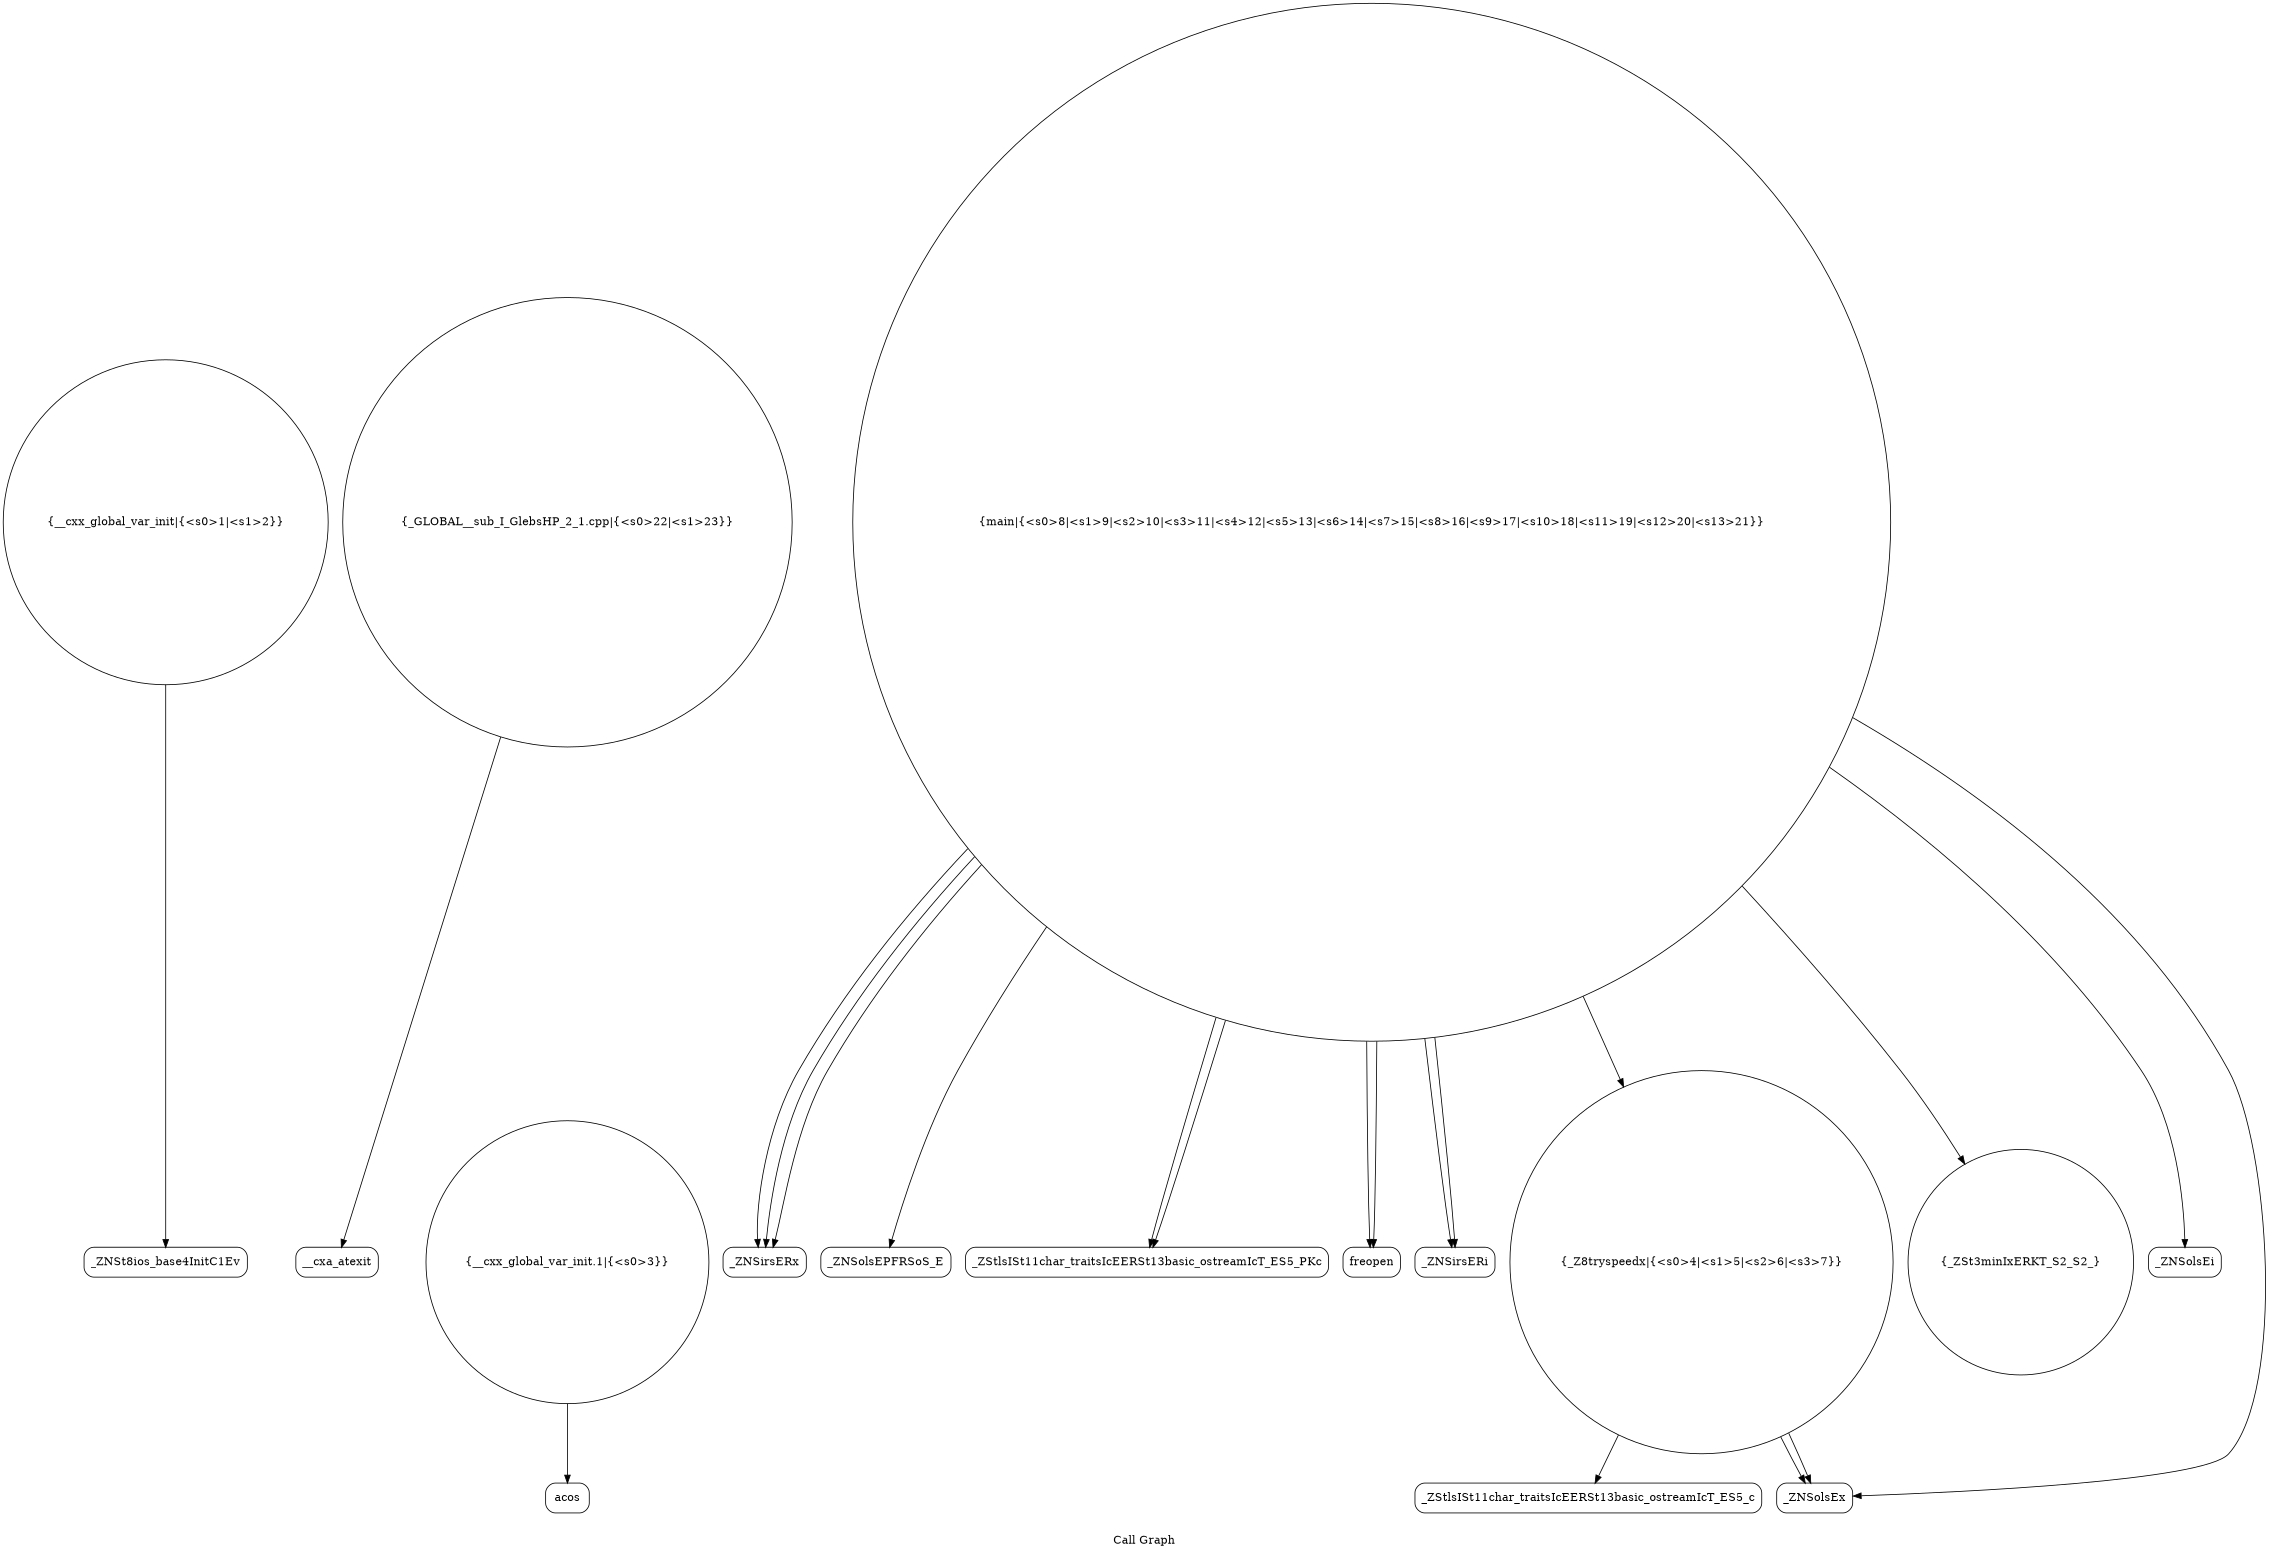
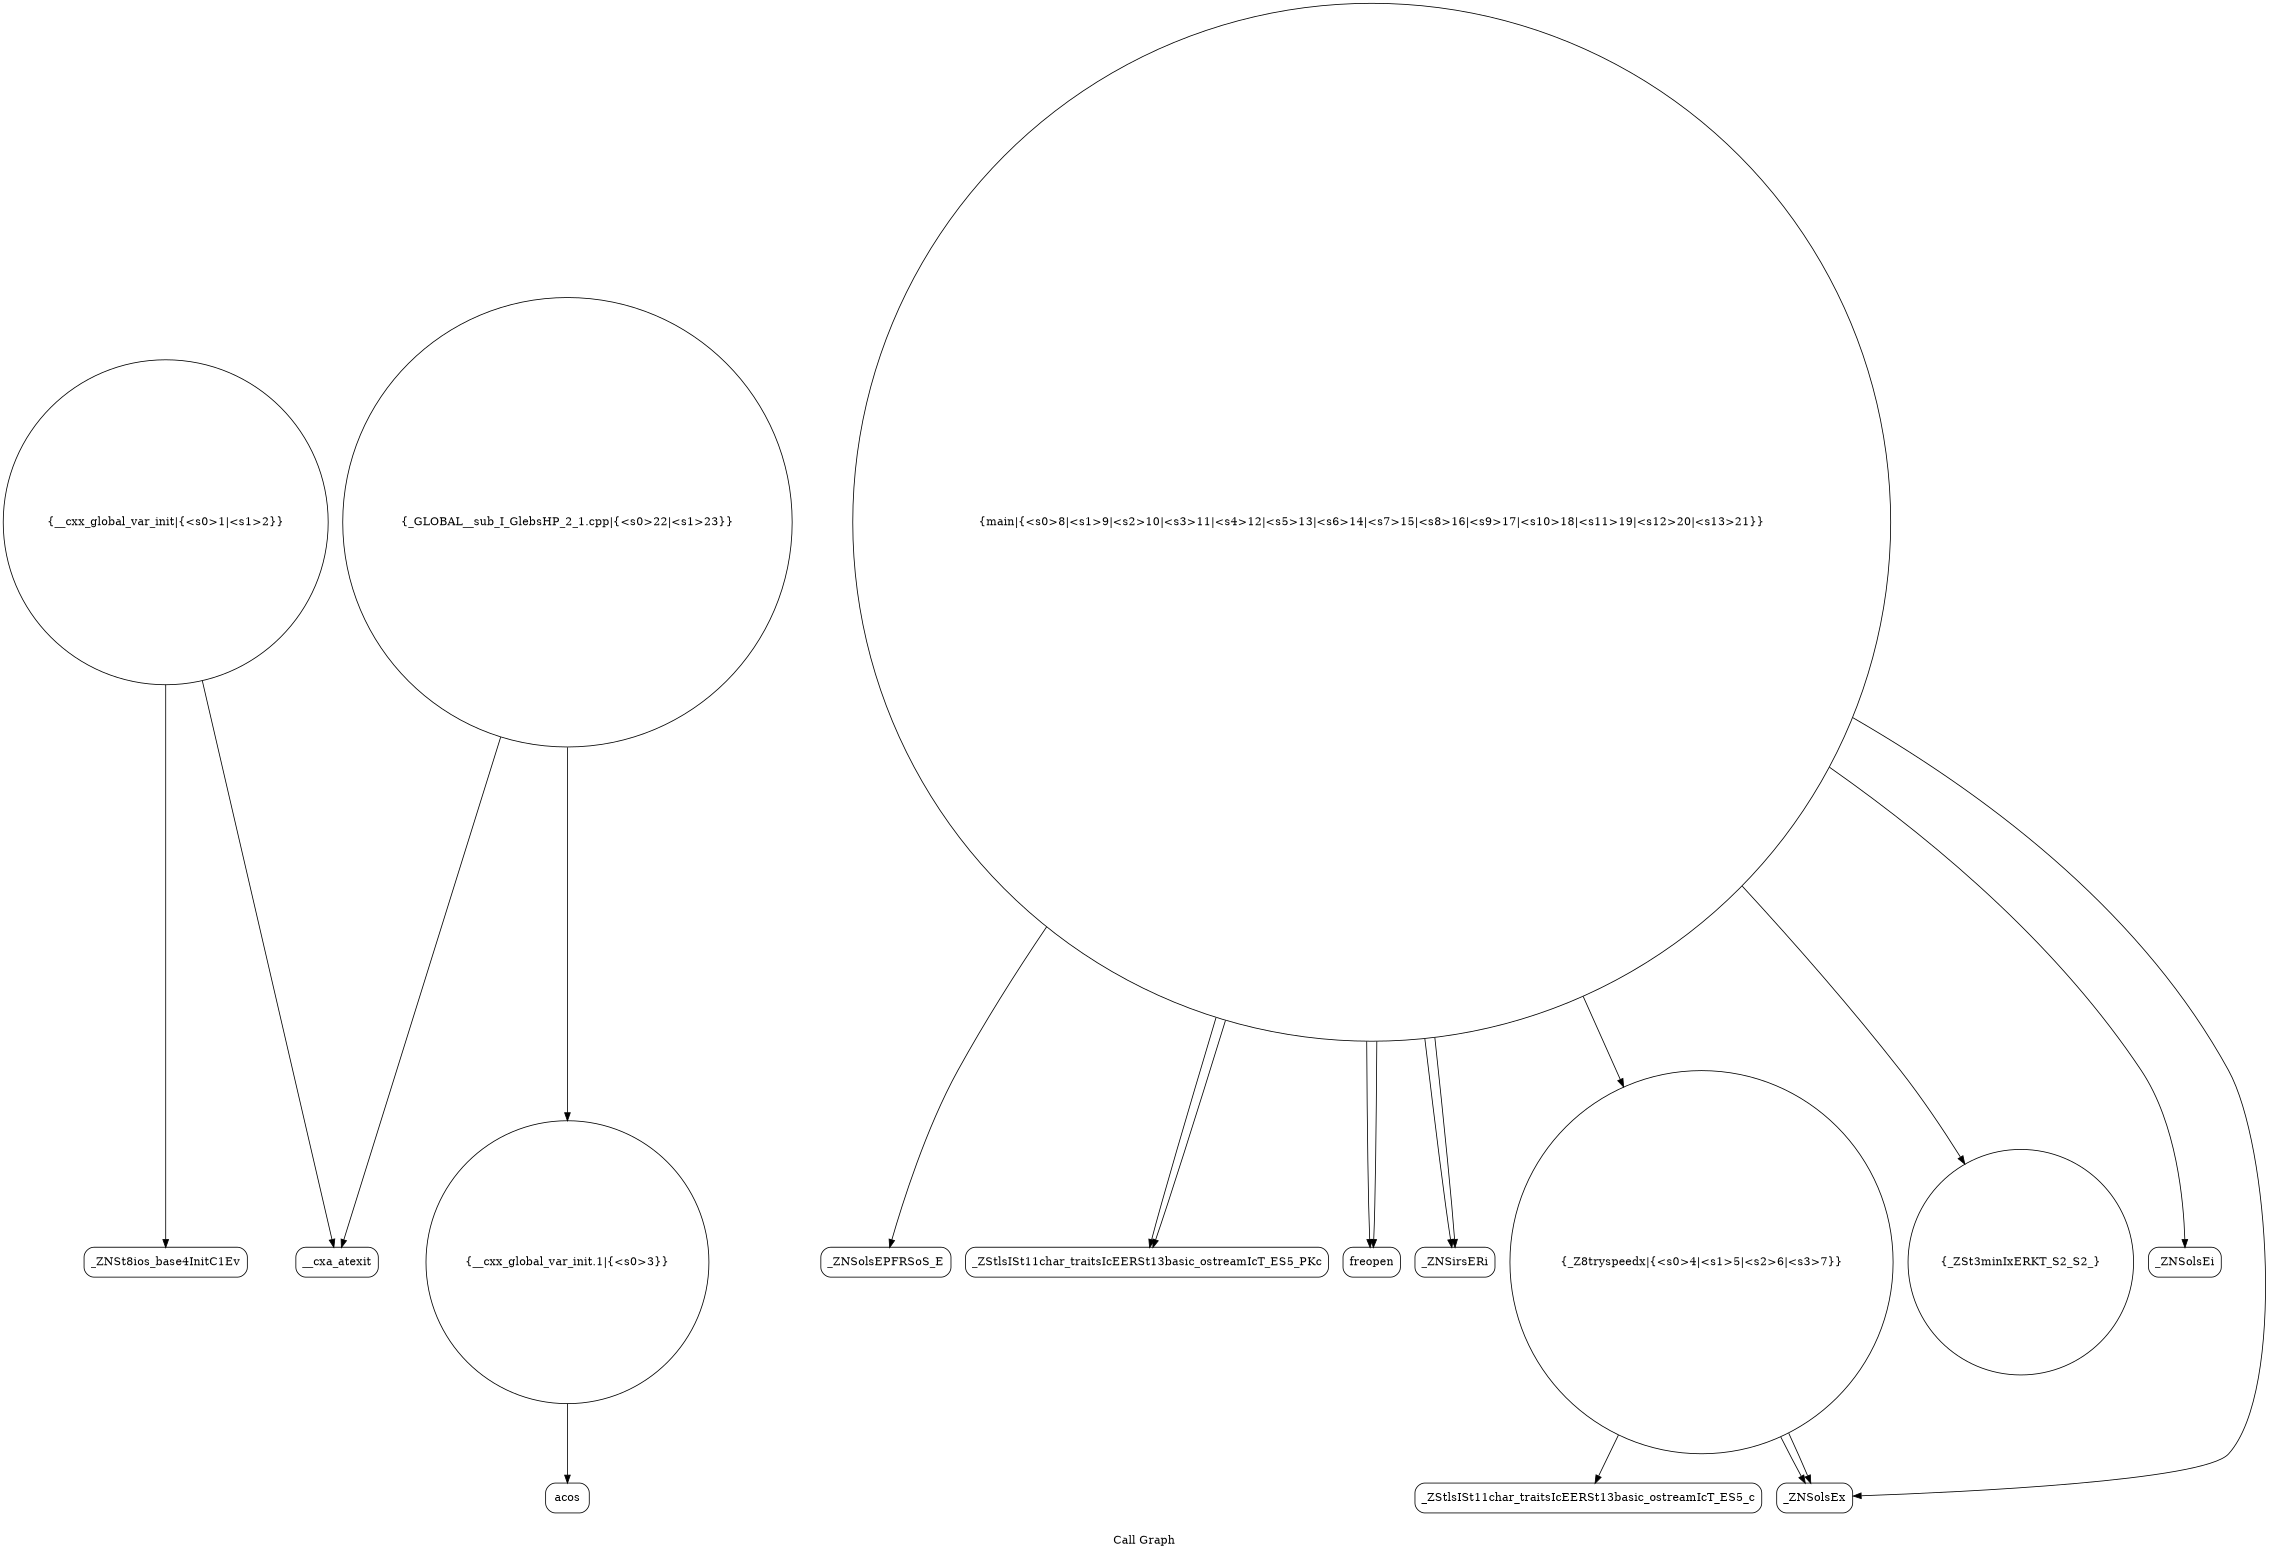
edge "{_GLOBAL__sub_I_GlebsHP_2_1.cpp|{<s0>22|<s1>23}}" -> "{__cxx_global_var_init.1|{<s0>3}}": added
edge "{__cxx_global_var_init|{<s0>1|<s1>2}}" -> "__cxa_atexit": added
node "_ZNSirsERx": removed
